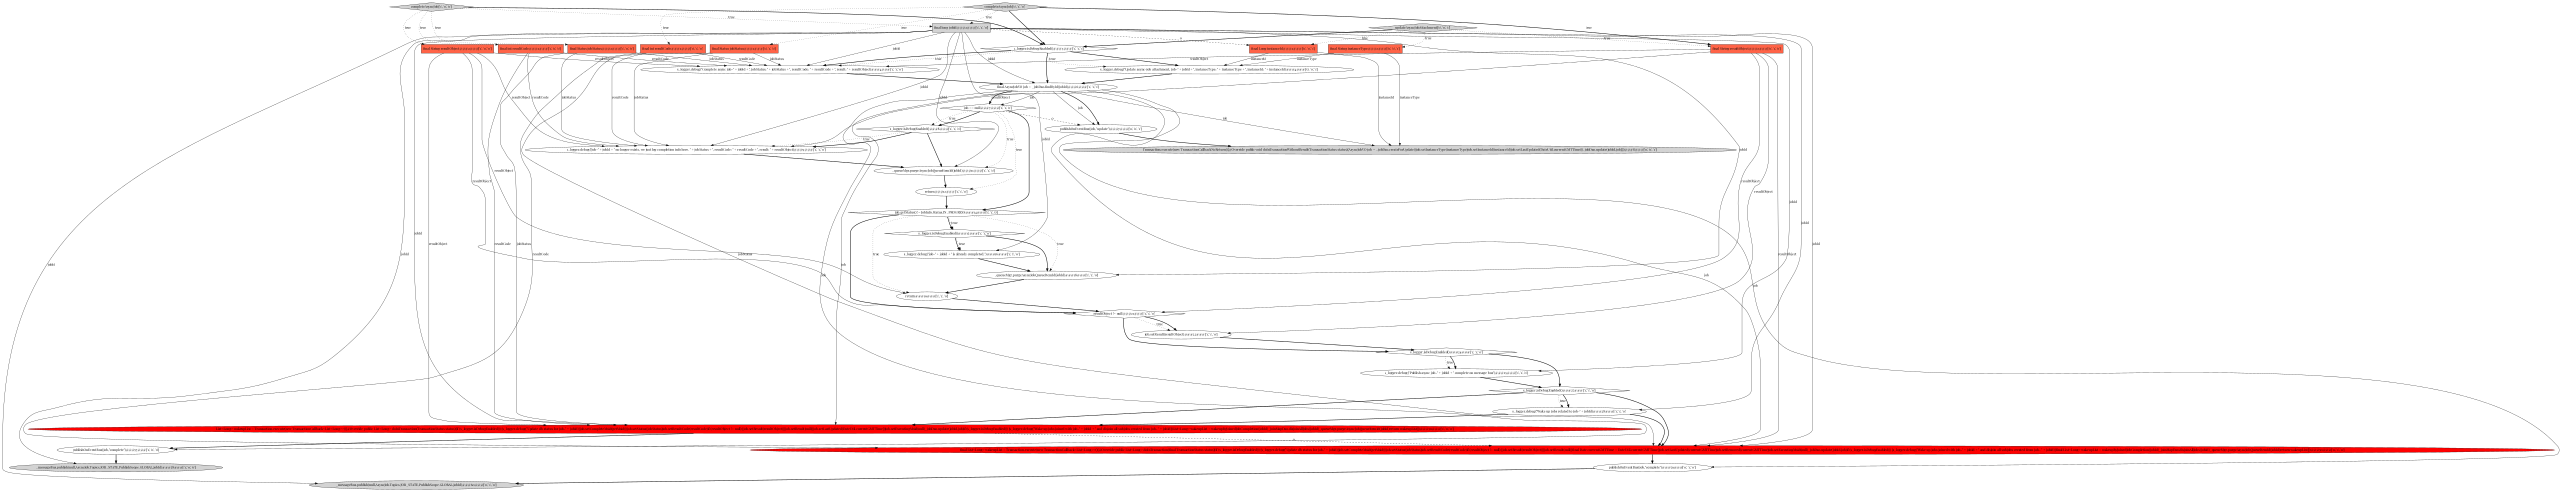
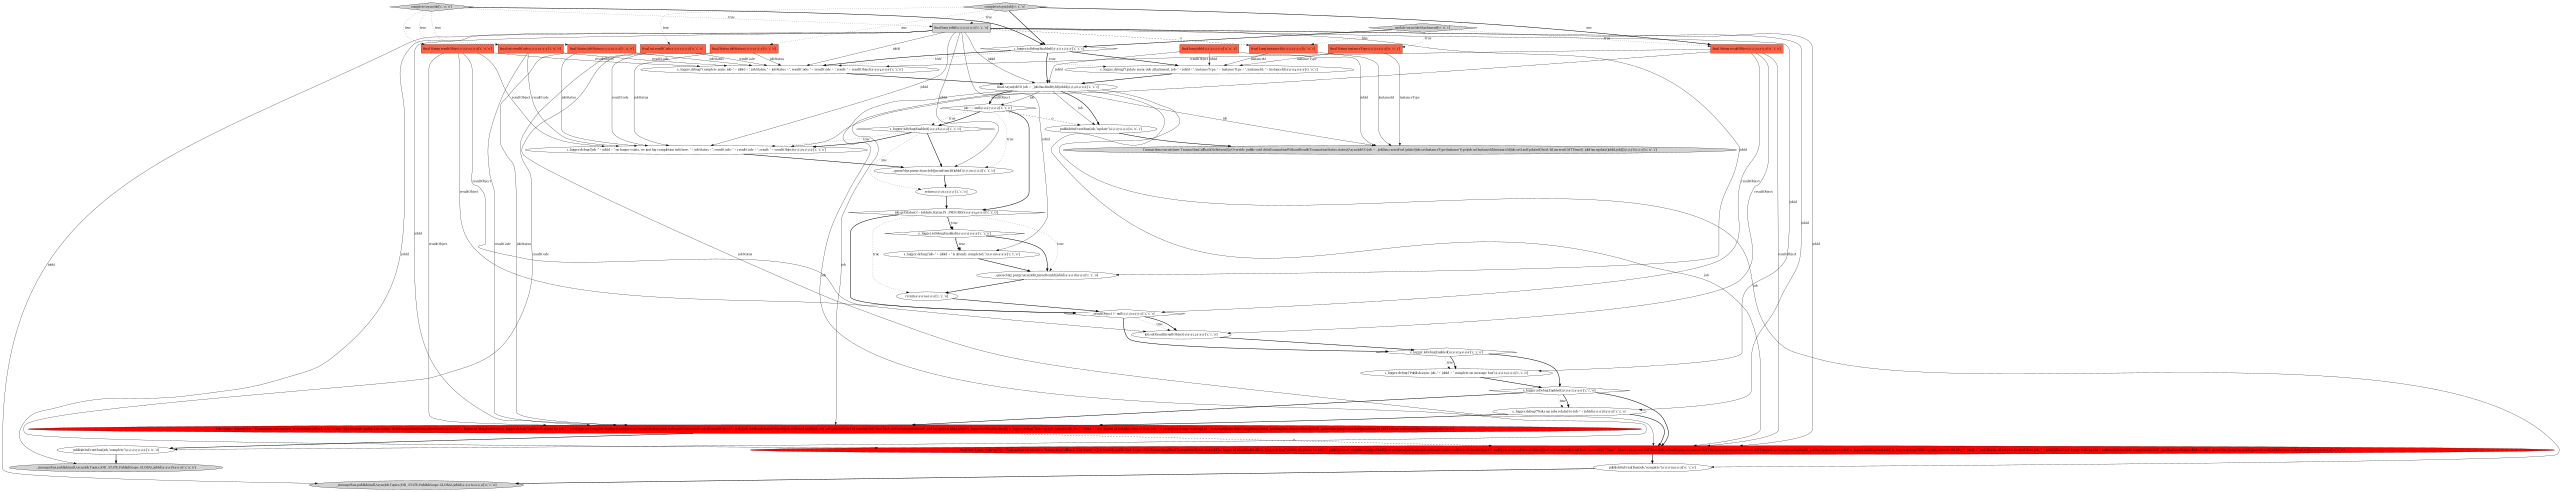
node "final long jobId@@@2@@@['0', '0', '1']": added
edge "job == null@@@7@@@['1', '1', '0']" -> "return@@@12@@@['1', '1', '0']": now "s_logger.isDebugEnabled()@@@8@@@['1', '1', '0']" -> "return@@@12@@@['1', '1', '0']"
edge "final String resultObject@@@2@@@['1', '0', '0']" -> "return@@@19@@@['1', '1', '0']": now "final String resultObject@@@2@@@['1', '0', '0']" -> "job.setResult(resultObject)@@@22@@@['1', '1', '0']"
